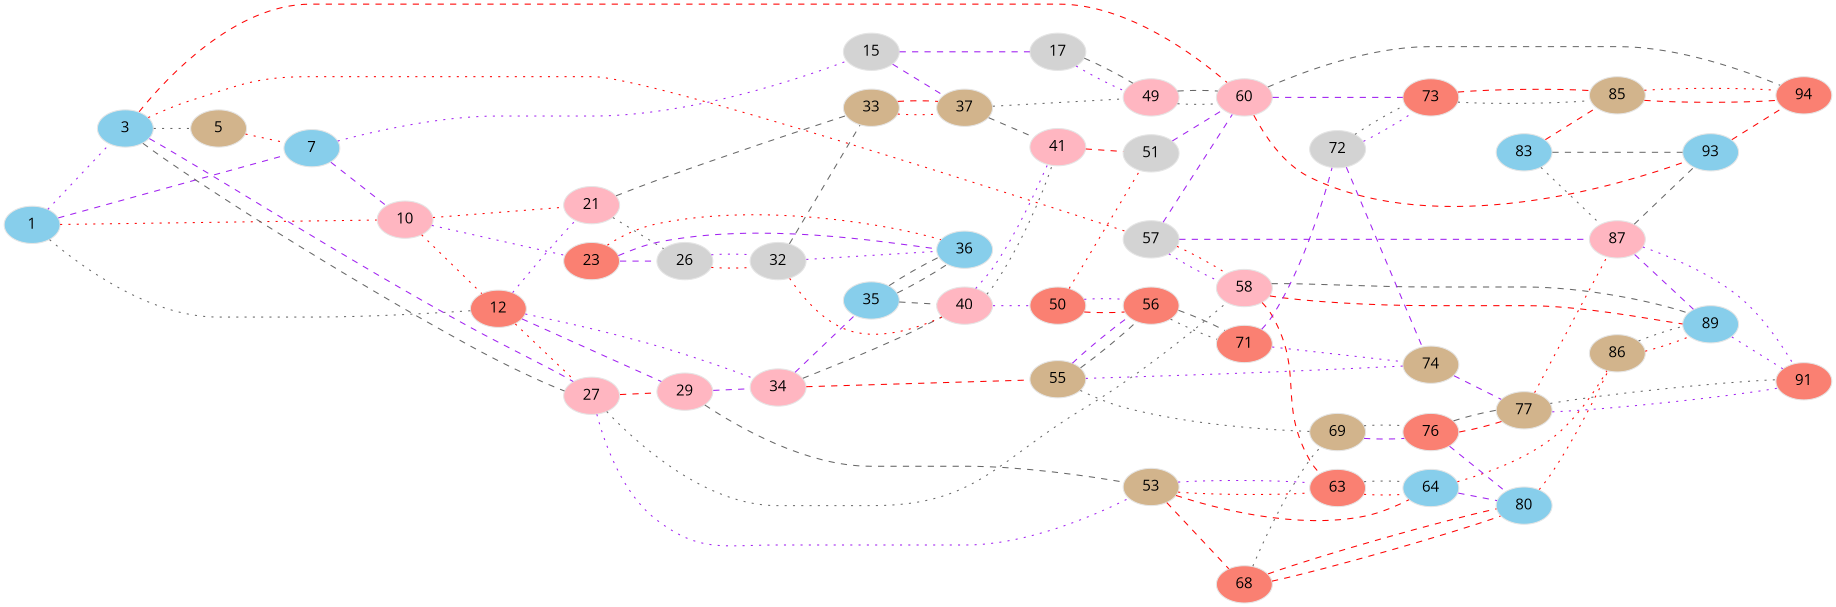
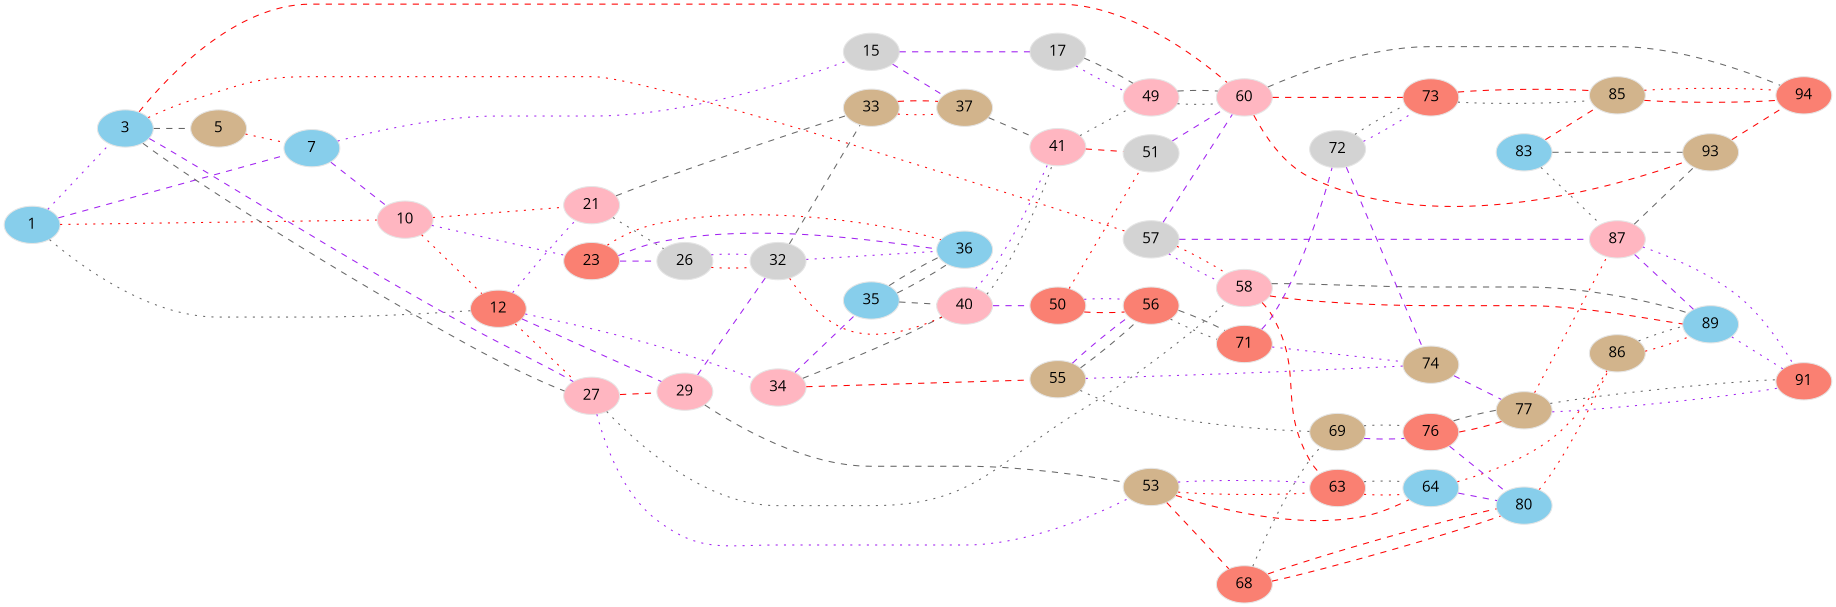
edge "60" -- "73": color purple -> red
edge "49" -- "37": now "49" -- "41"
edge "3" -- "5": style dotted -> dashed
node "93": fillcolor skyblue -> tan
edge "40" -- "50": style dotted -> dashed
edge "34" -- "29": now "32" -- "29"
